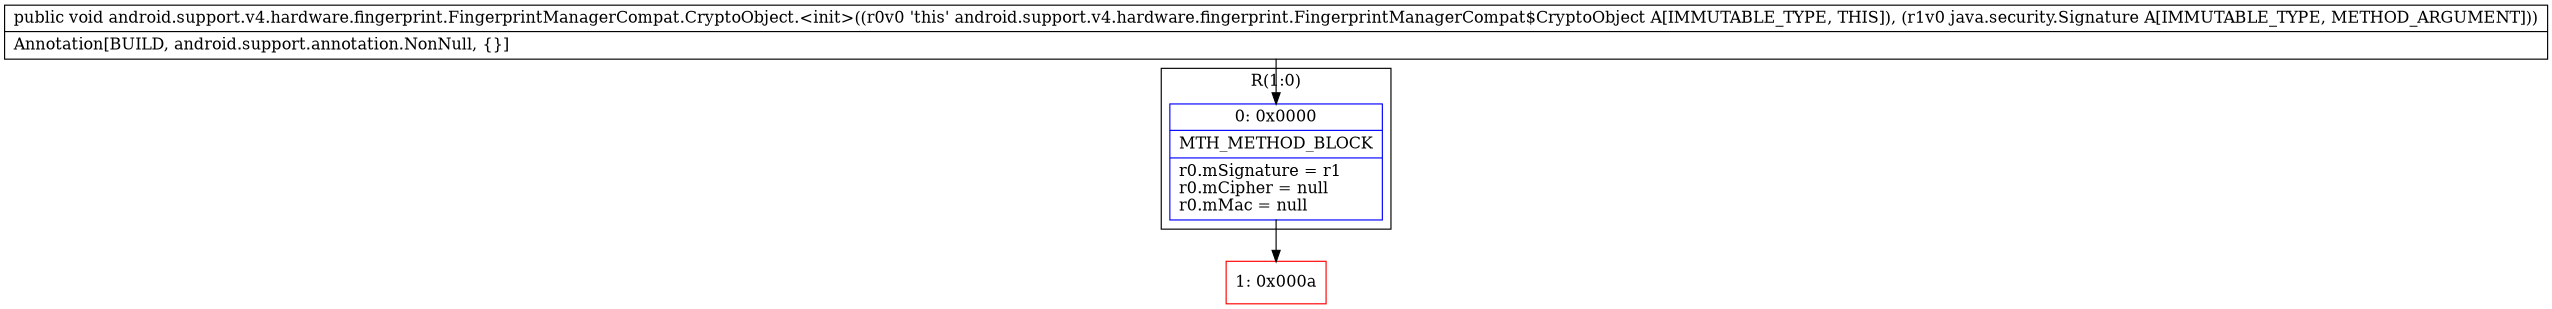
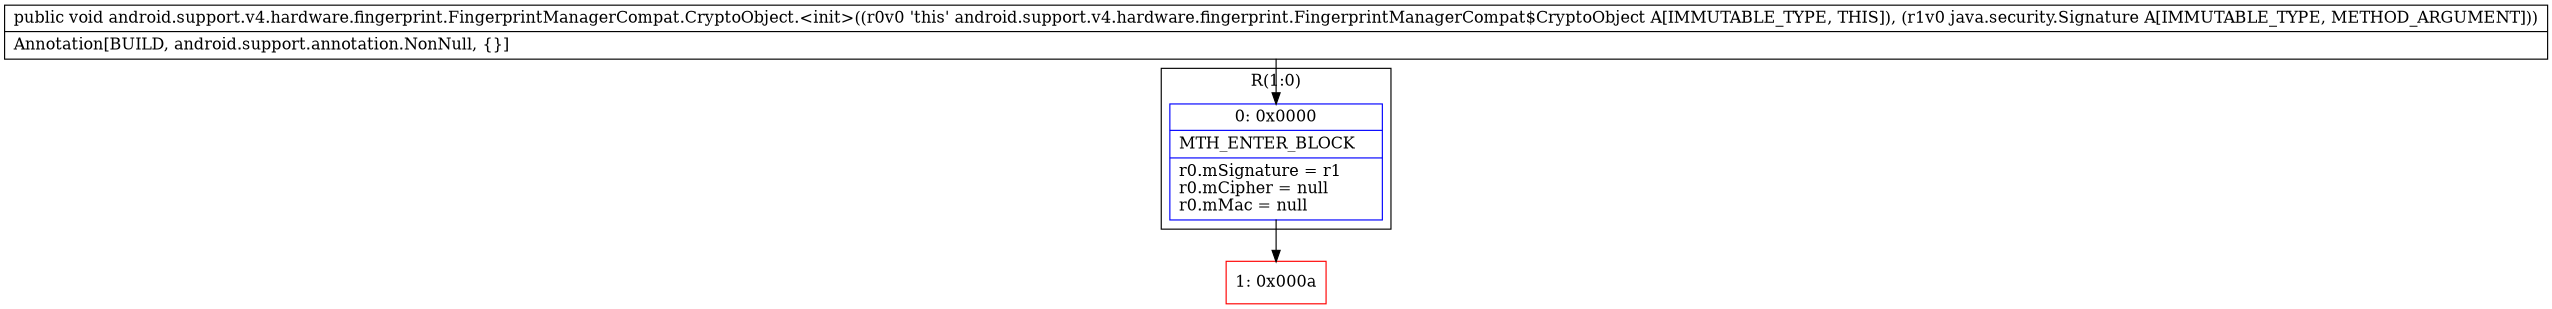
node "0: 0x0000": text "MTH_METHOD_BLOCK" -> "MTH_ENTER_BLOCK"
